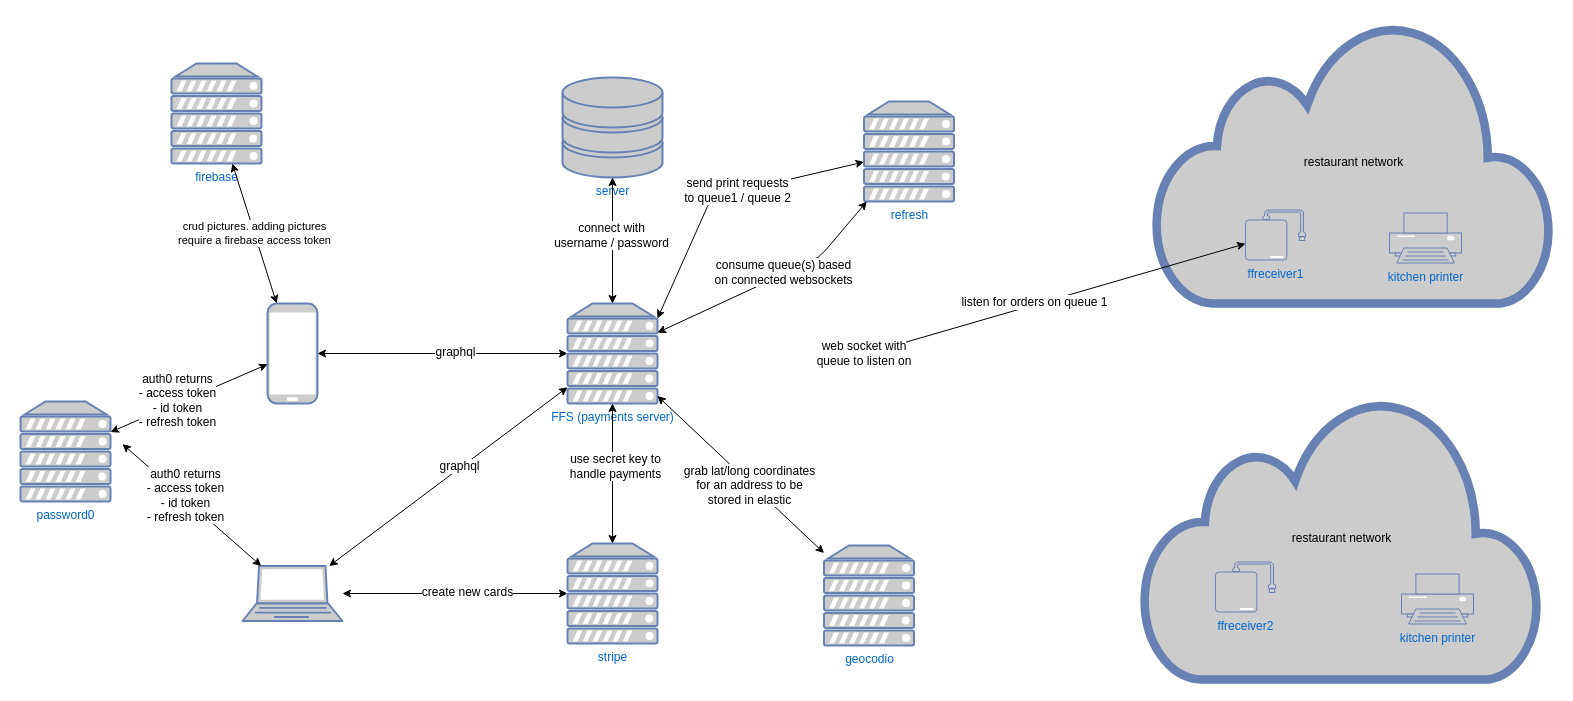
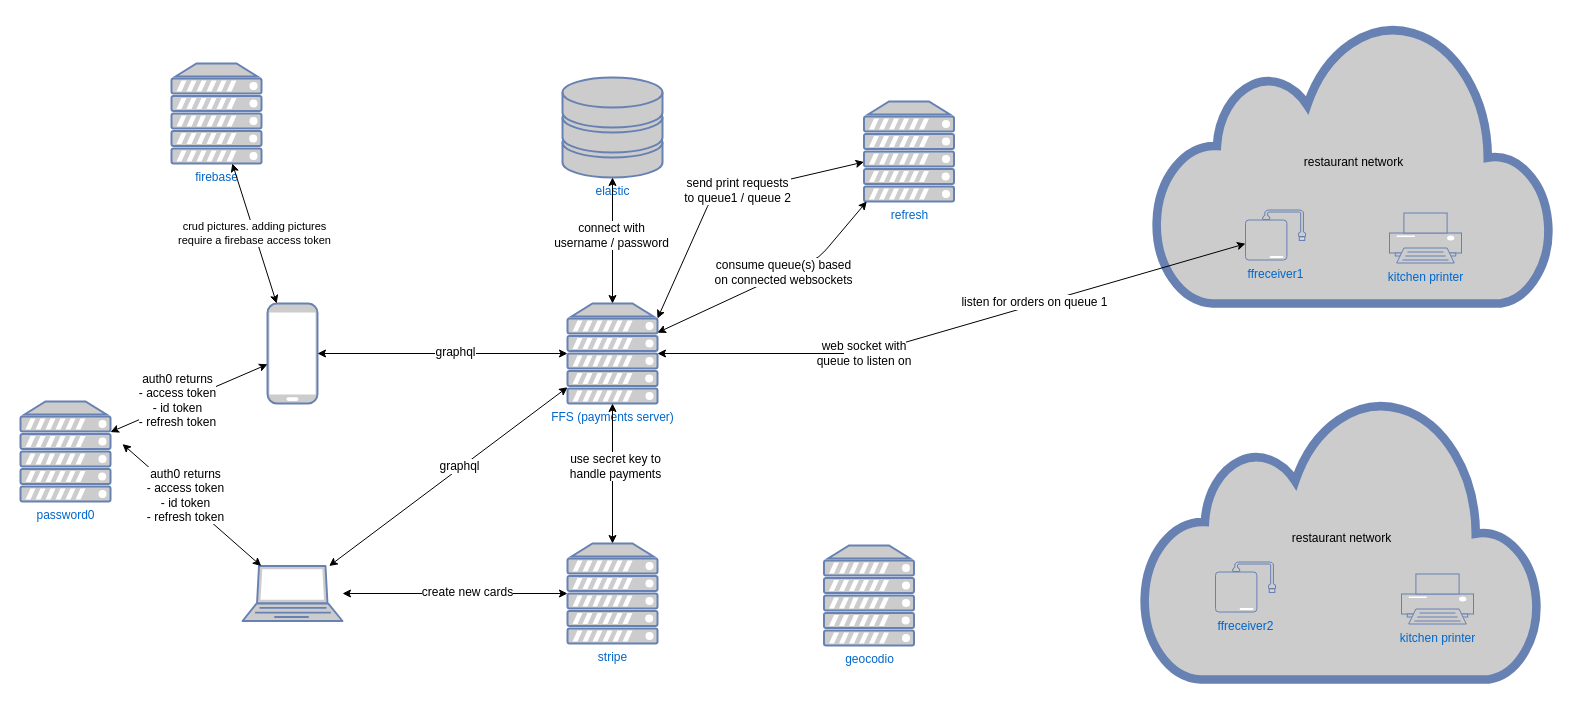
node "server": label "server" -> "elastic"
edge "web socket withqueue to listen on" -> "FFS (payments server)": added
edge "FFS (payments server)" -- "geocodio": removed, label "grab lat/long coordinates for an address to be stored in elastic"
